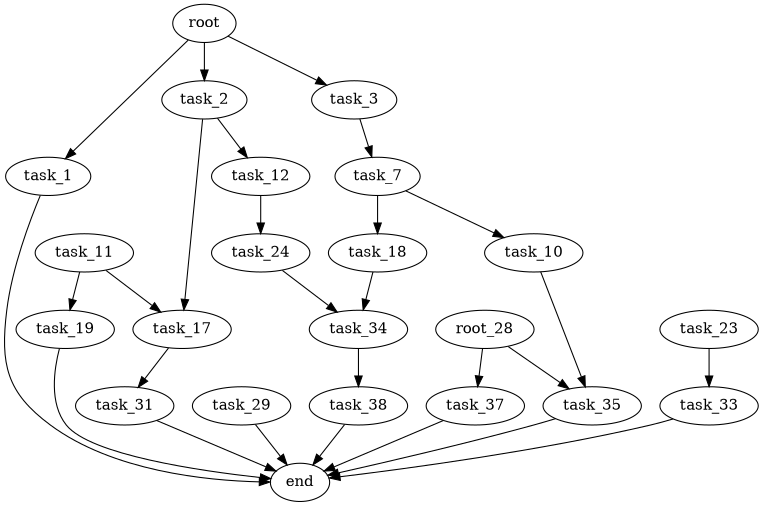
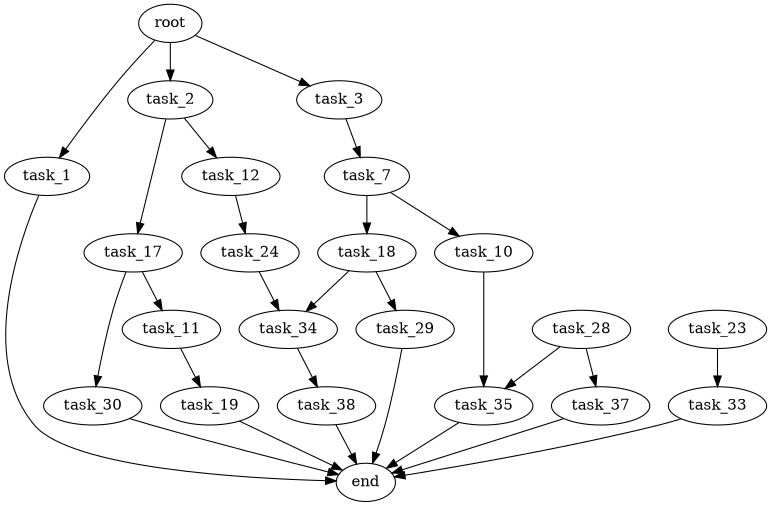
edge "task_18" -> "task_29": added
edge "task_11" -> "task_17": reversed
node "root_28": label "root_28" -> "task_28"
node "task_31": label "task_31" -> "task_30"
